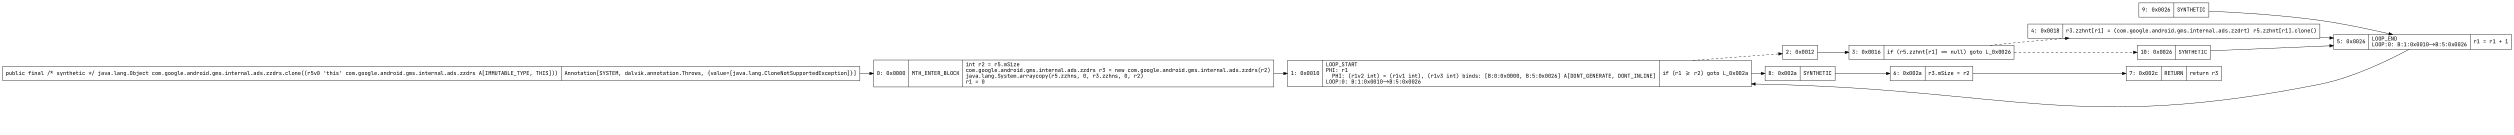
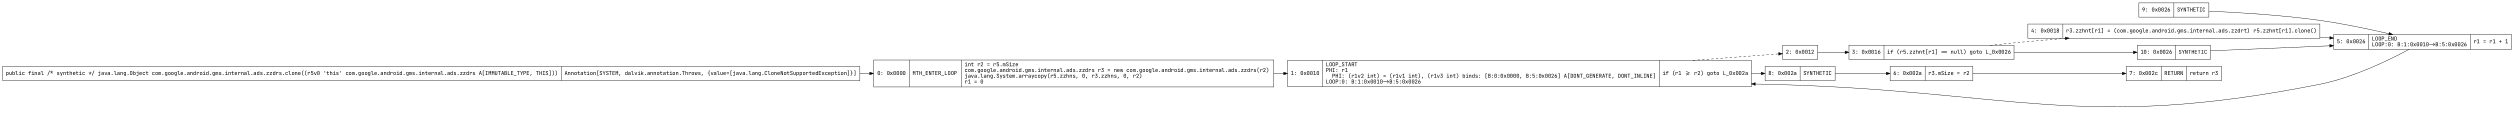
edge "3: 0x0016" -> "10: 0x0026": style dashed -> solid
node "0: 0x0000": text "MTH_ENTER_BLOCK" -> "MTH_ENTER_LOOP"
